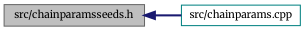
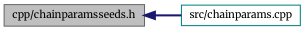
node "src/chainparamsseeds.h": label "src/chainparamsseeds.h" -> "cpp/chainparamsseeds.h"
